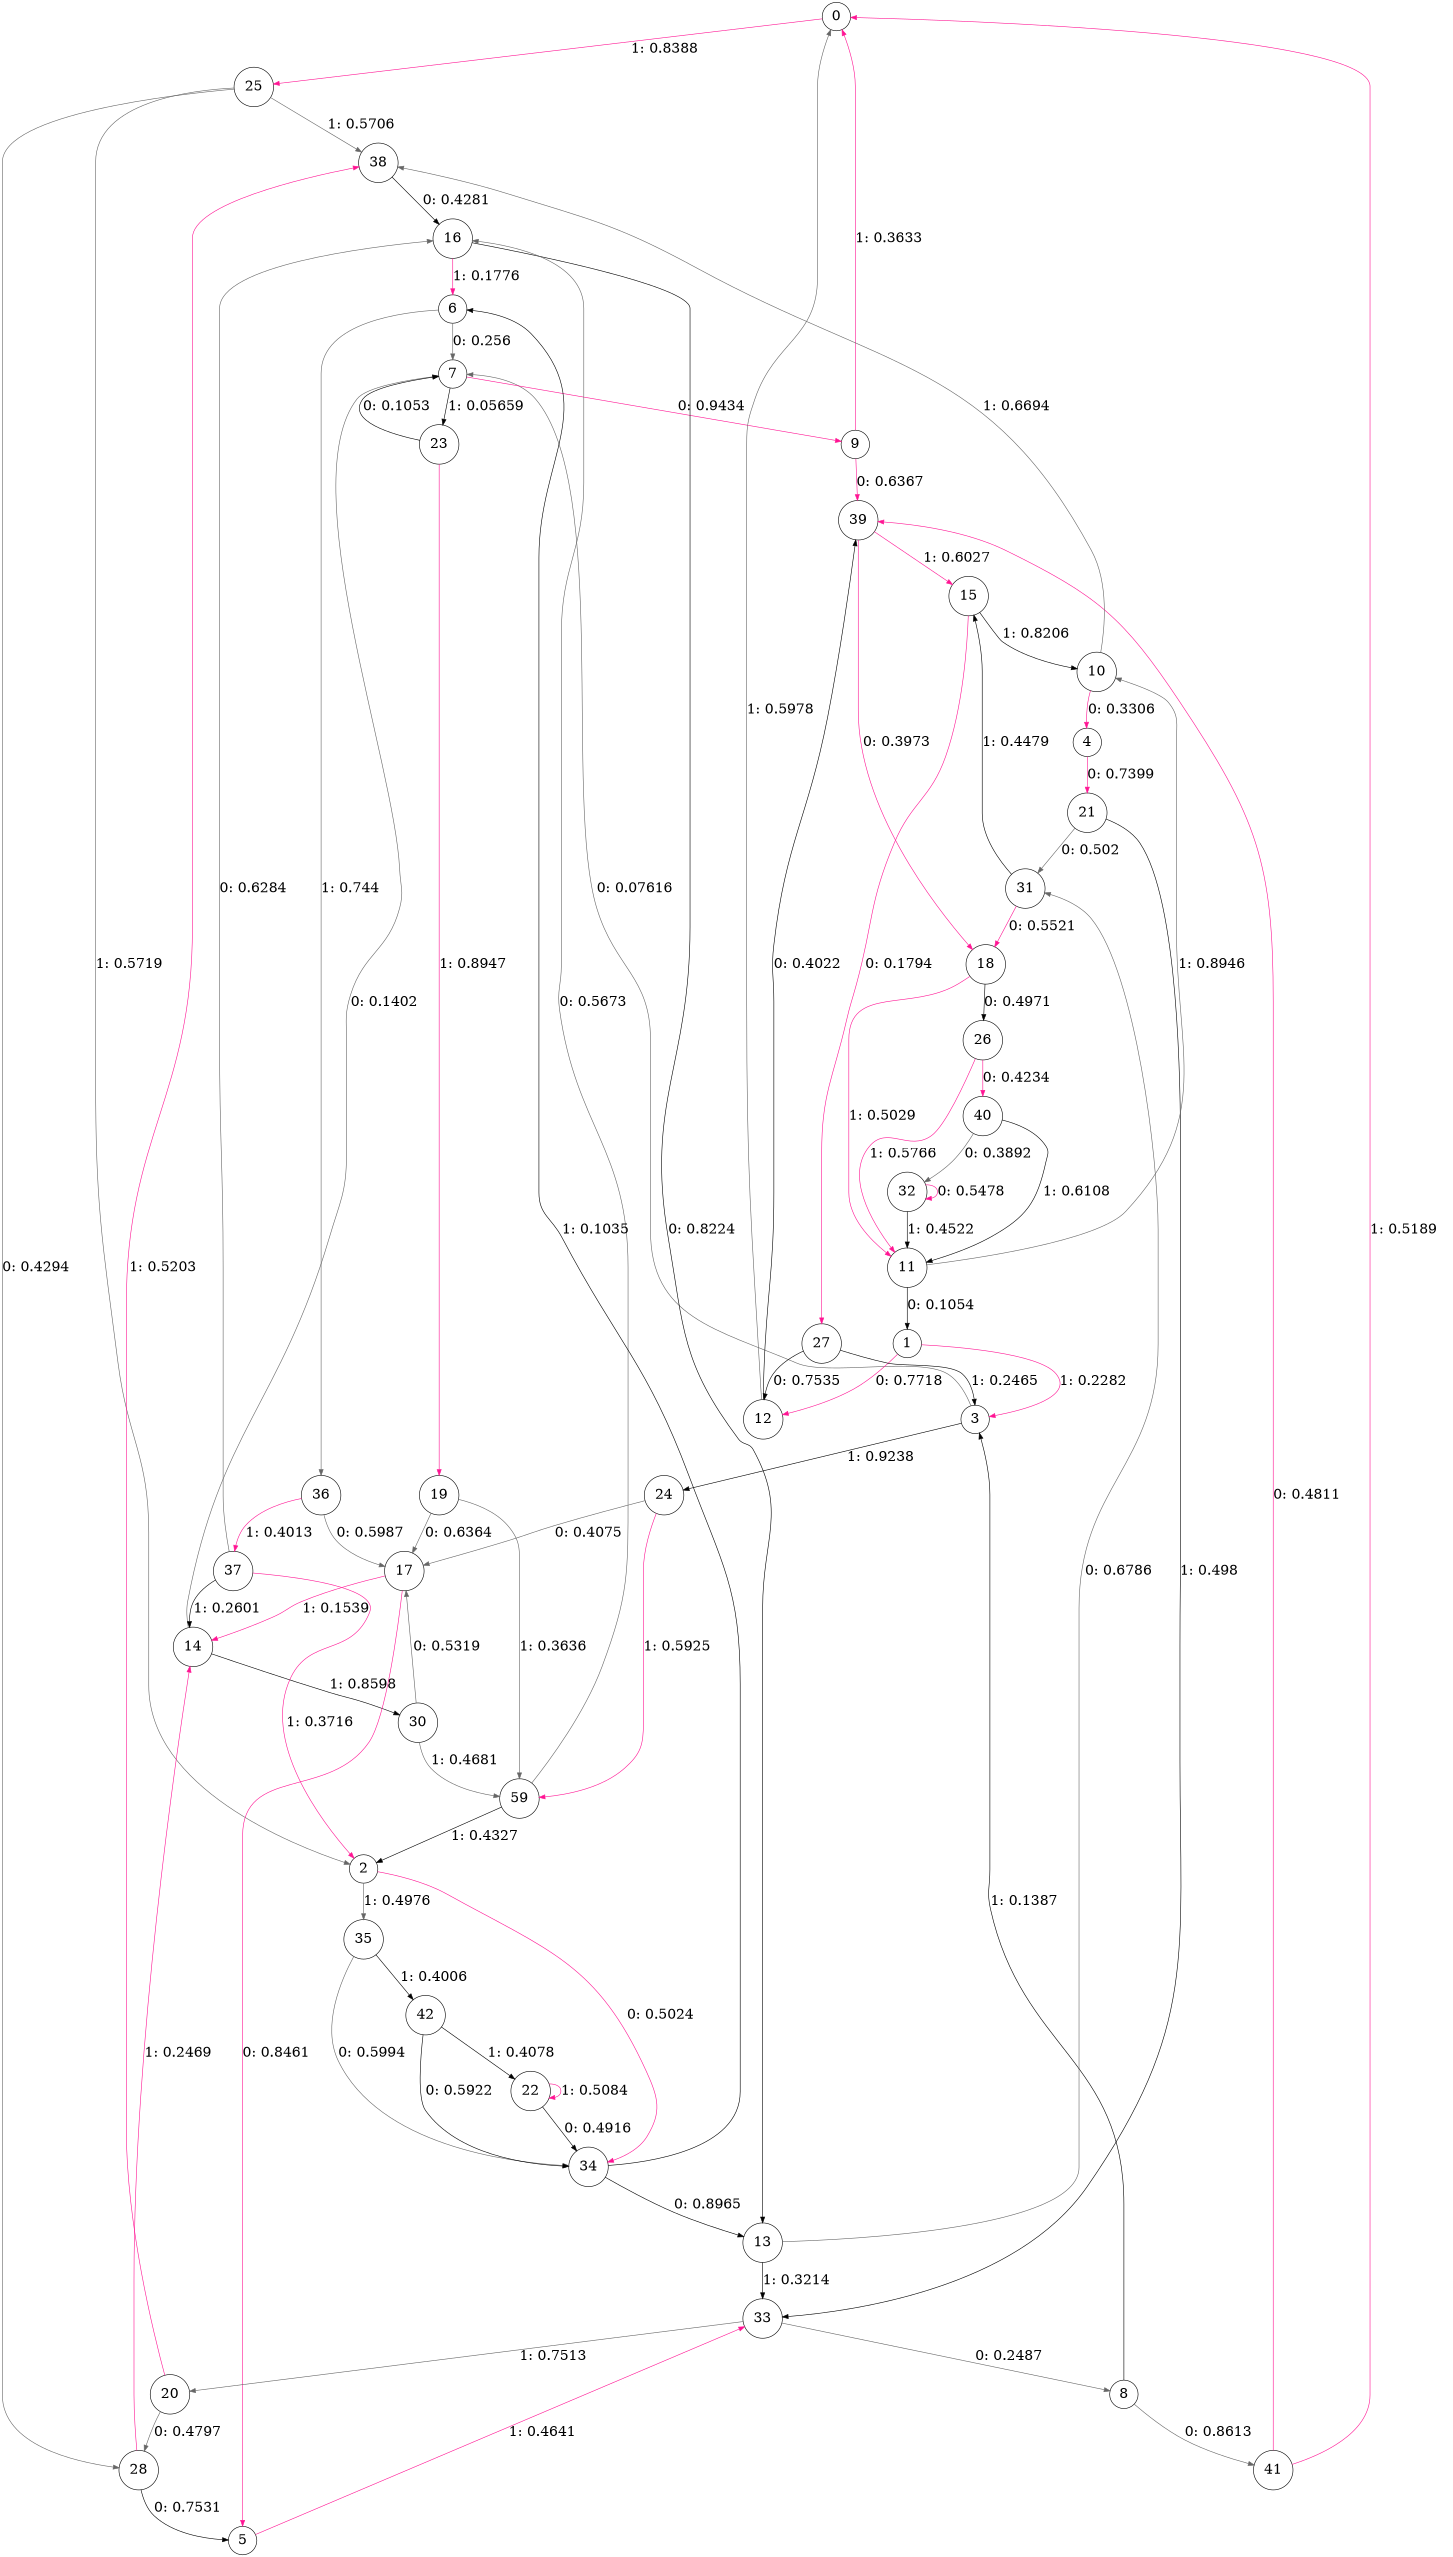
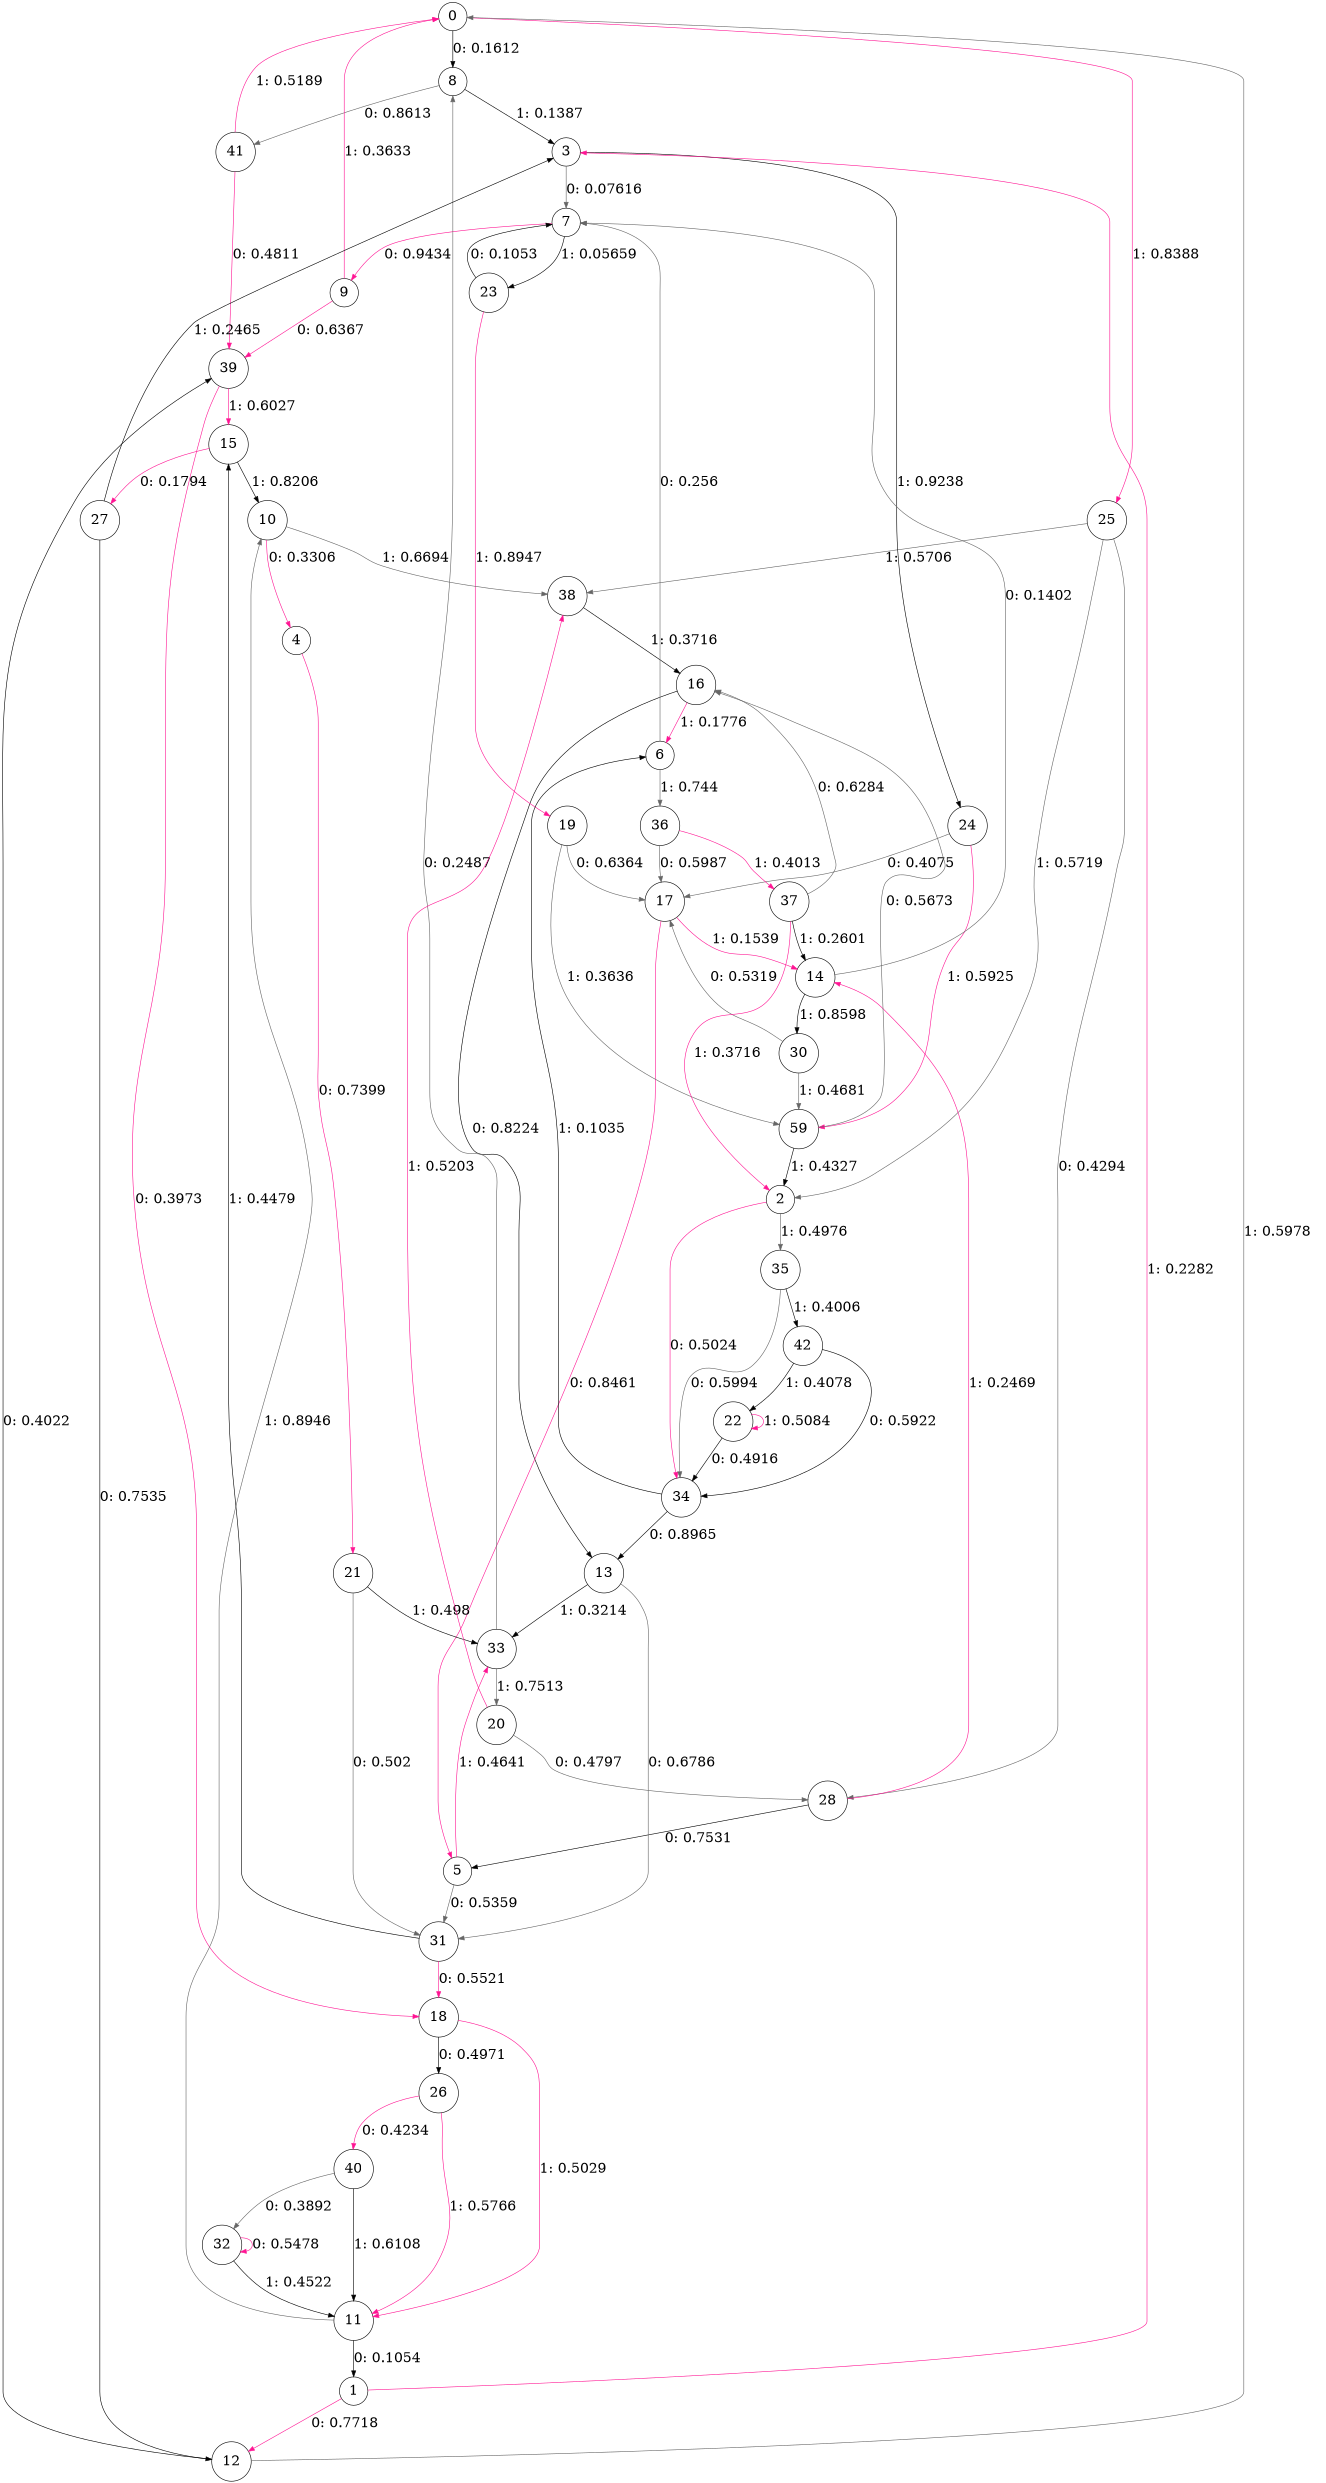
edge "0" -> "8": added, label "0: 0.1612"
edge "38" -> "16": label "0: 0.4281   " -> "1: 0.3716   "
edge "5" -> "31": added, label "0: 0.5359"
